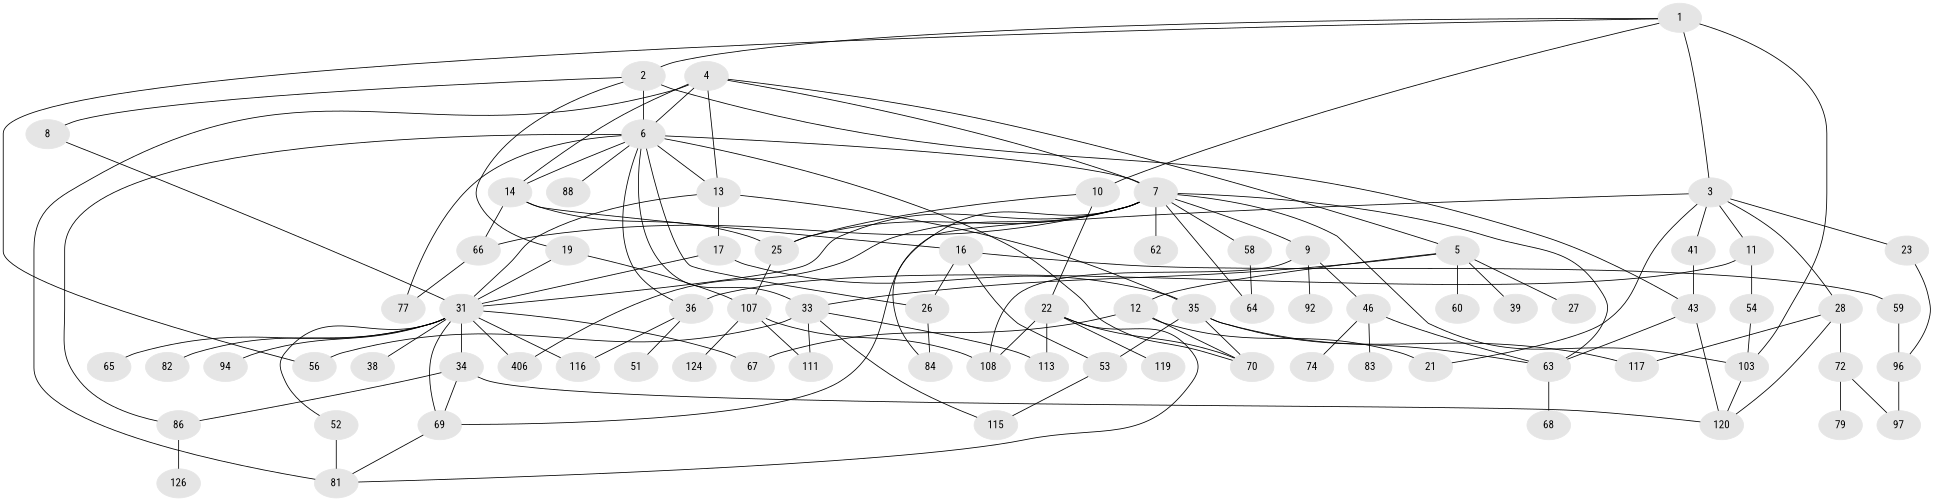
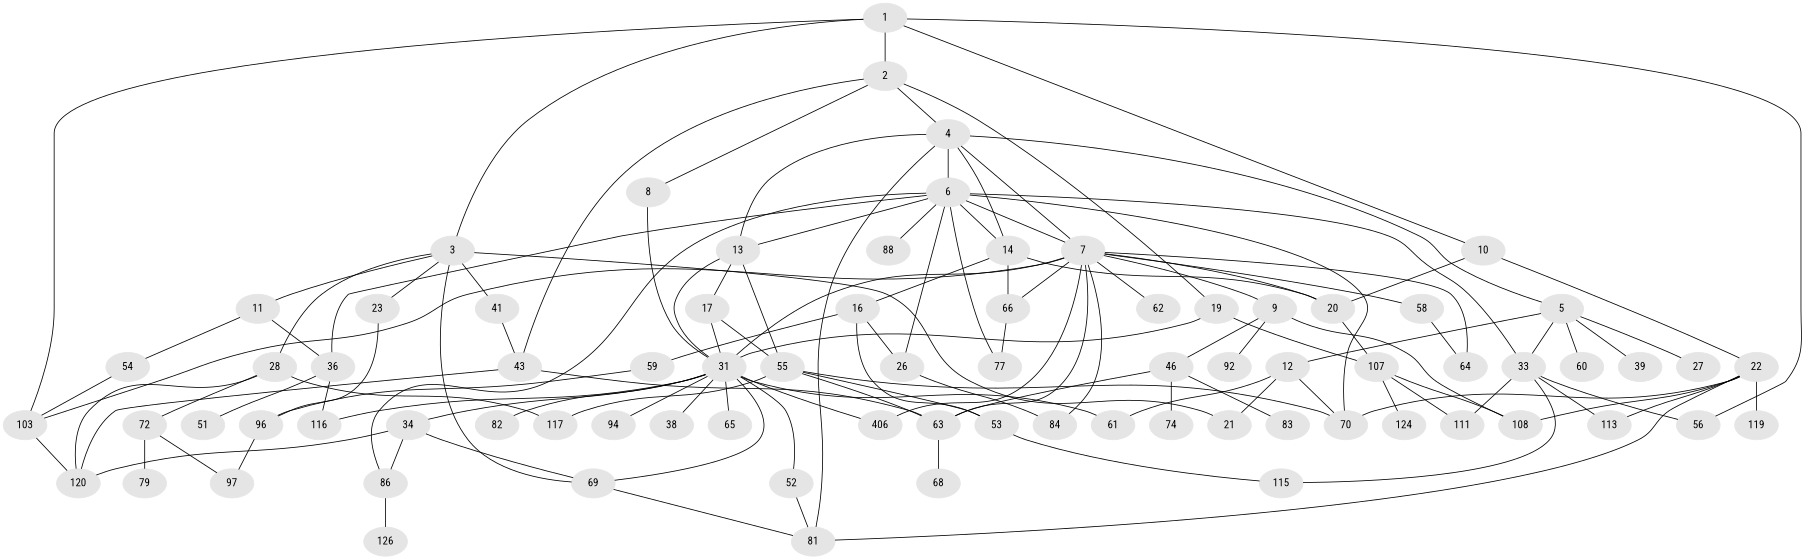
edge "2" -- "6": now "2" -- "4"
node "25": label "25" -> "20"
node "35": label "35" -> "55"
node "67": label "67" -> "61"
